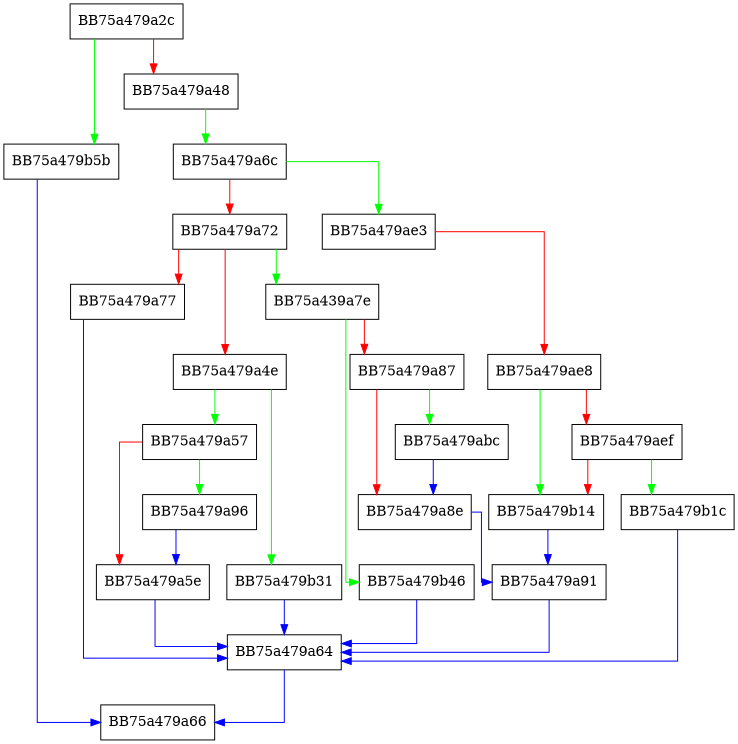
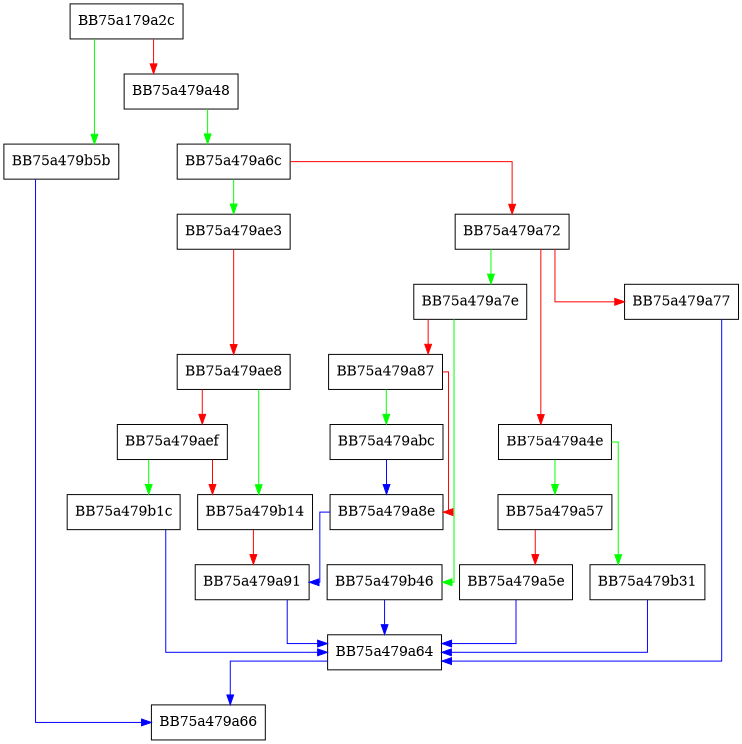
node "BB75a479a2c": label "BB75a479a2c" -> "BB75a179a2c"
node "BB75a439a7e": label "BB75a439a7e" -> "BB75a479a7e"
node "BB75a479a96": removed
edge "BB75a479b14" -> "BB75a479a91": color blue -> red
